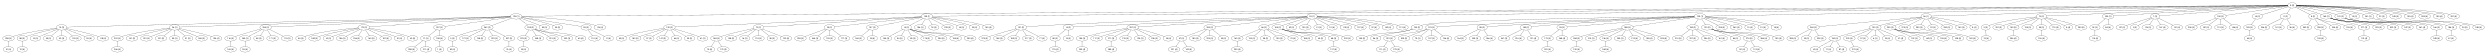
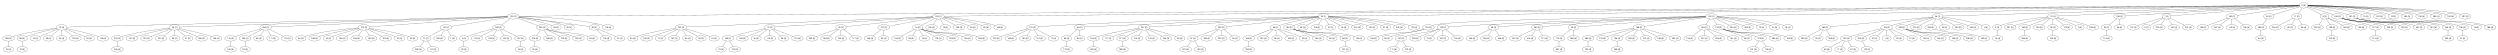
edge "108 (4)" -- "1 (4)": now "237 (2)" -- "1 (4)"
